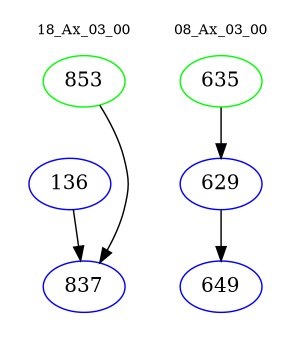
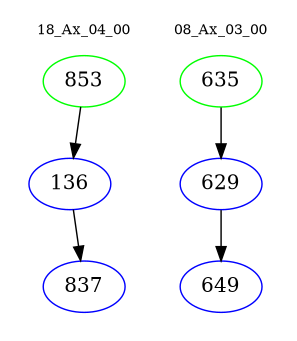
cluster "18_Ax_03_00": label "18_Ax_03_00" -> "18_Ax_04_00"
edge "853" -> "837": now "853" -> "136"
